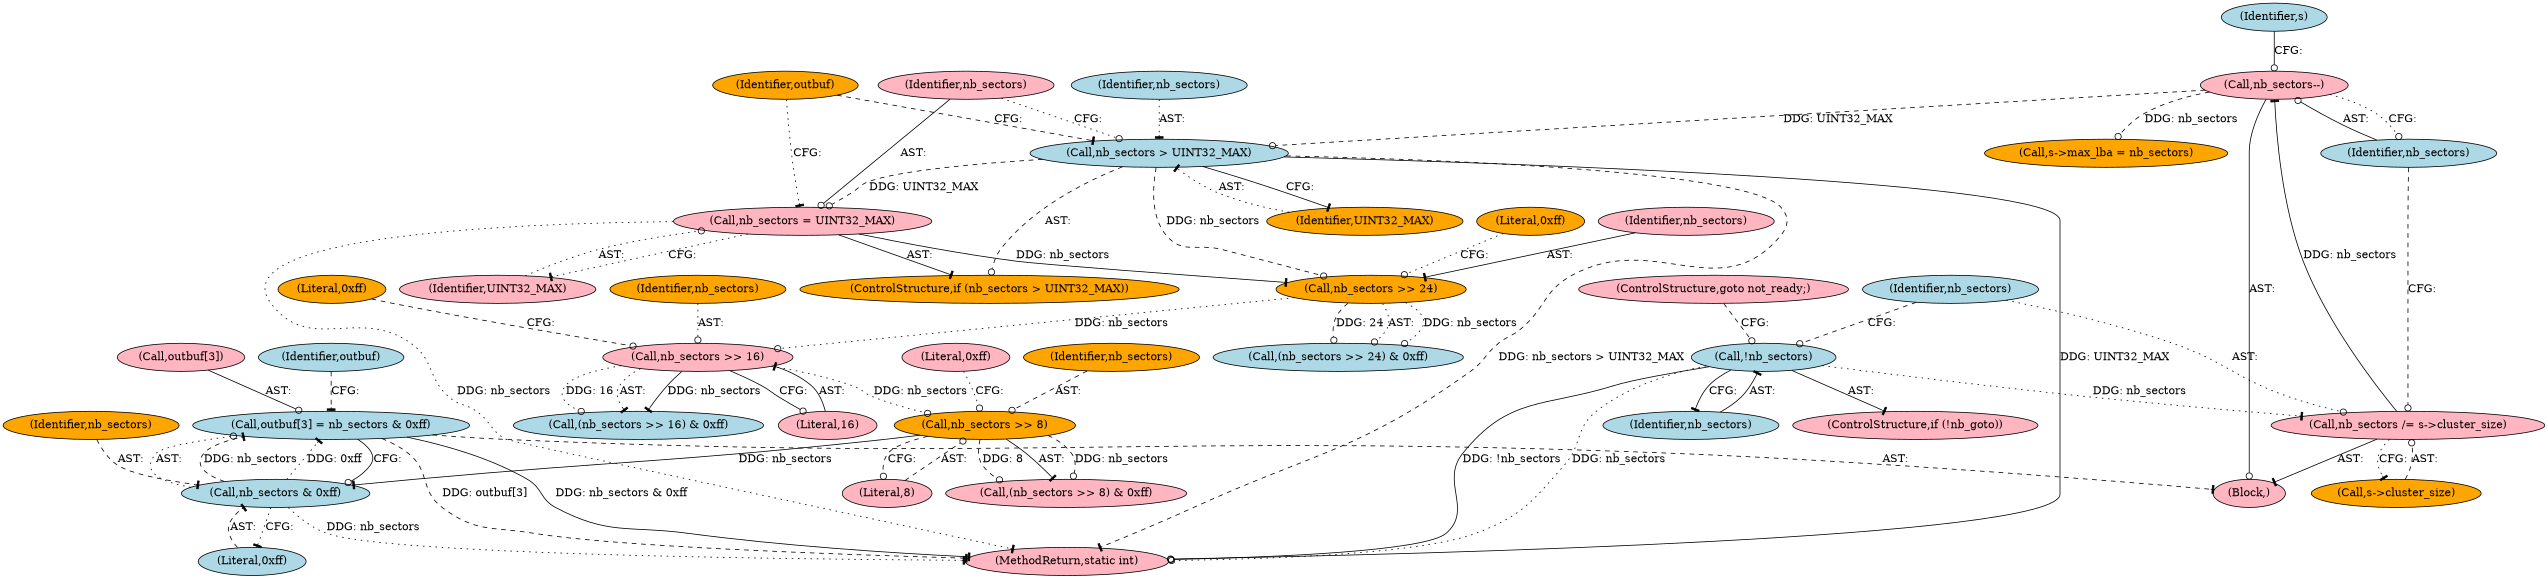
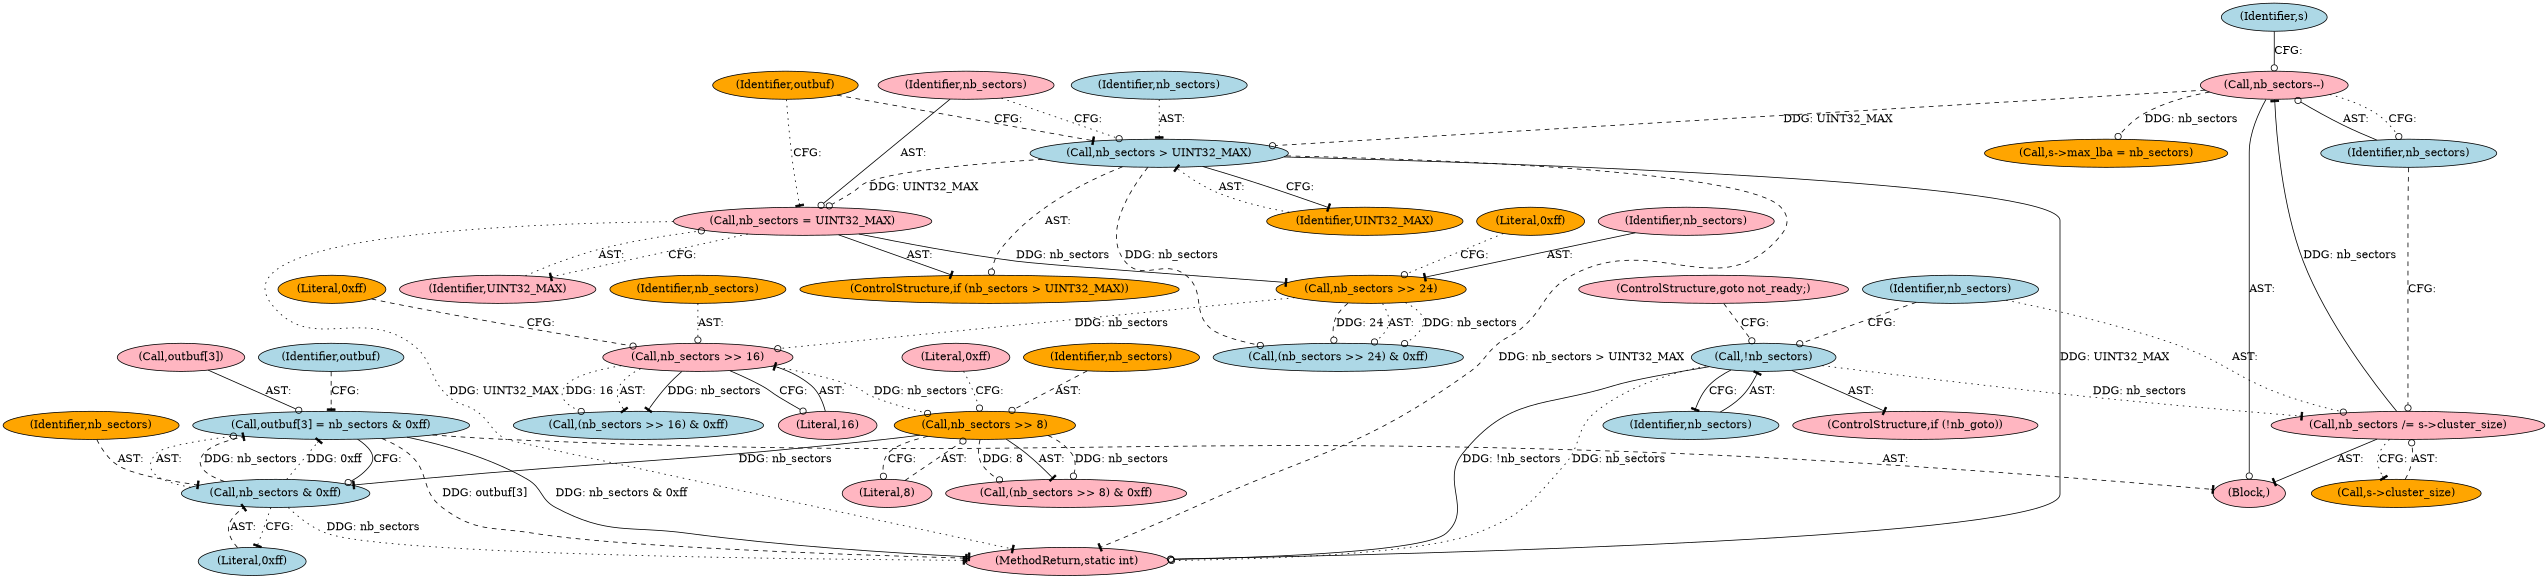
edge "(Call,nb_sectors > UINT32_MAX)" -> "(Call,nb_sectors >> 24)": now "(Call,nb_sectors > UINT32_MAX)" -> "(Call,(nb_sectors >> 24) & 0xff)"
edge "(Call,nb_sectors = UINT32_MAX)" -> "(MethodReturn,static int)": label "DDG: nb_sectors" -> "DDG: UINT32_MAX"
